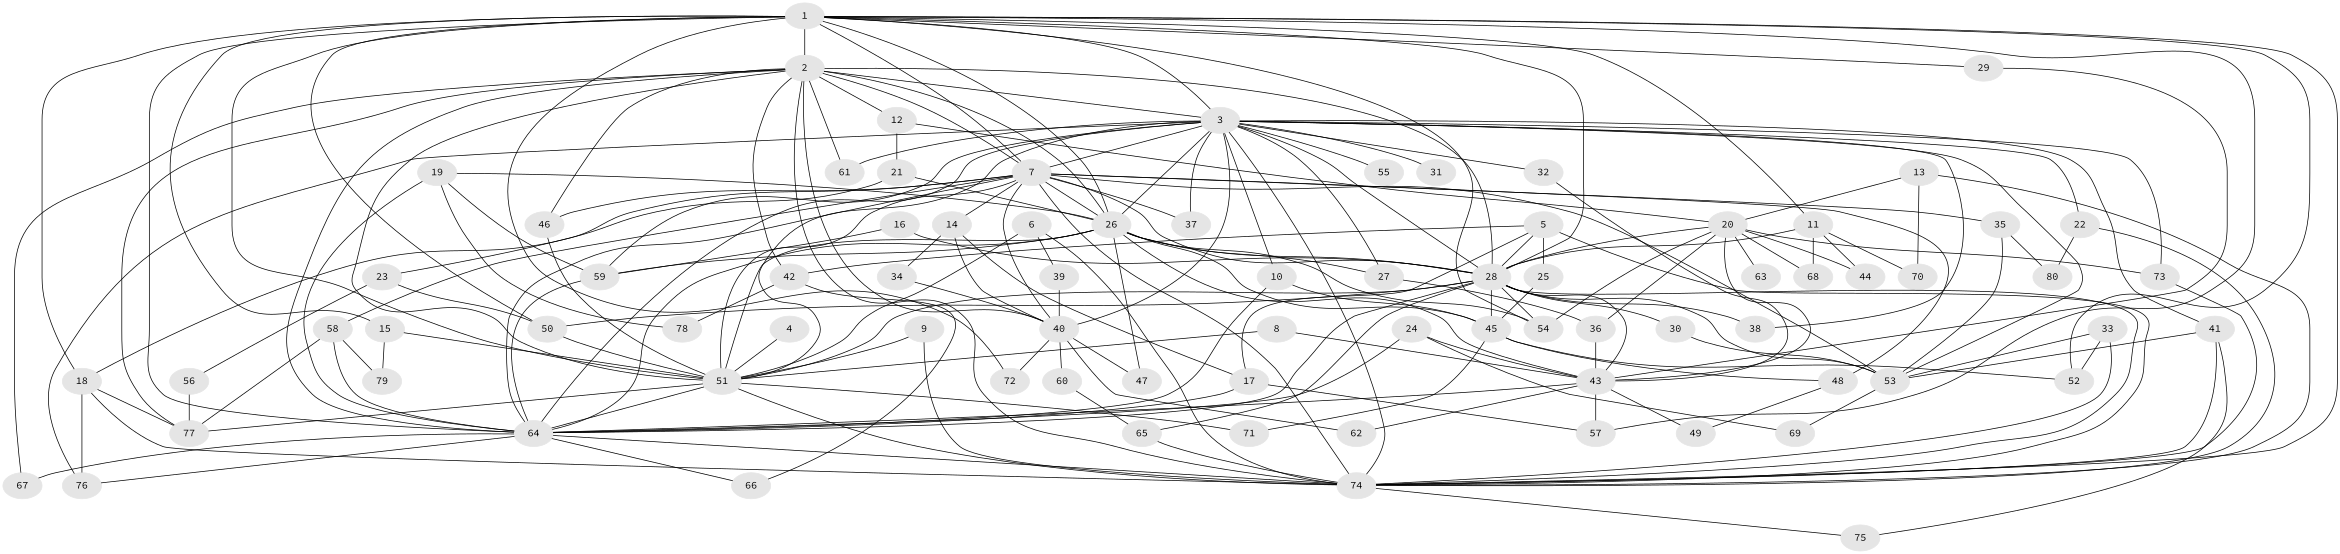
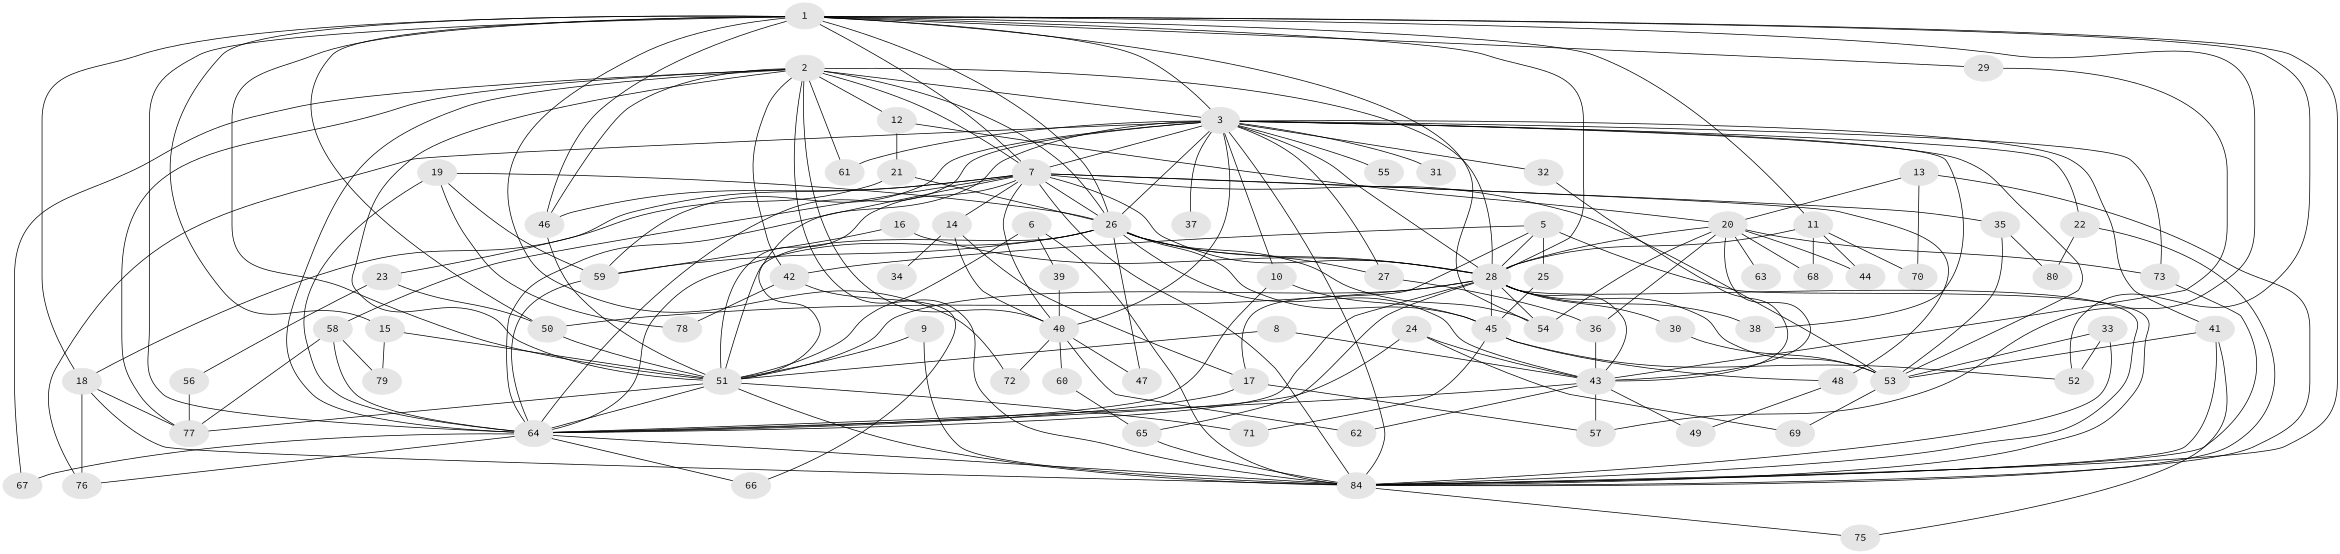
edge "1" -- "2": now "1" -- "46"
edge "7" -- "37": removed
edge "34" -- "40": removed
node "4": removed
node "74": label "74" -> "84"
